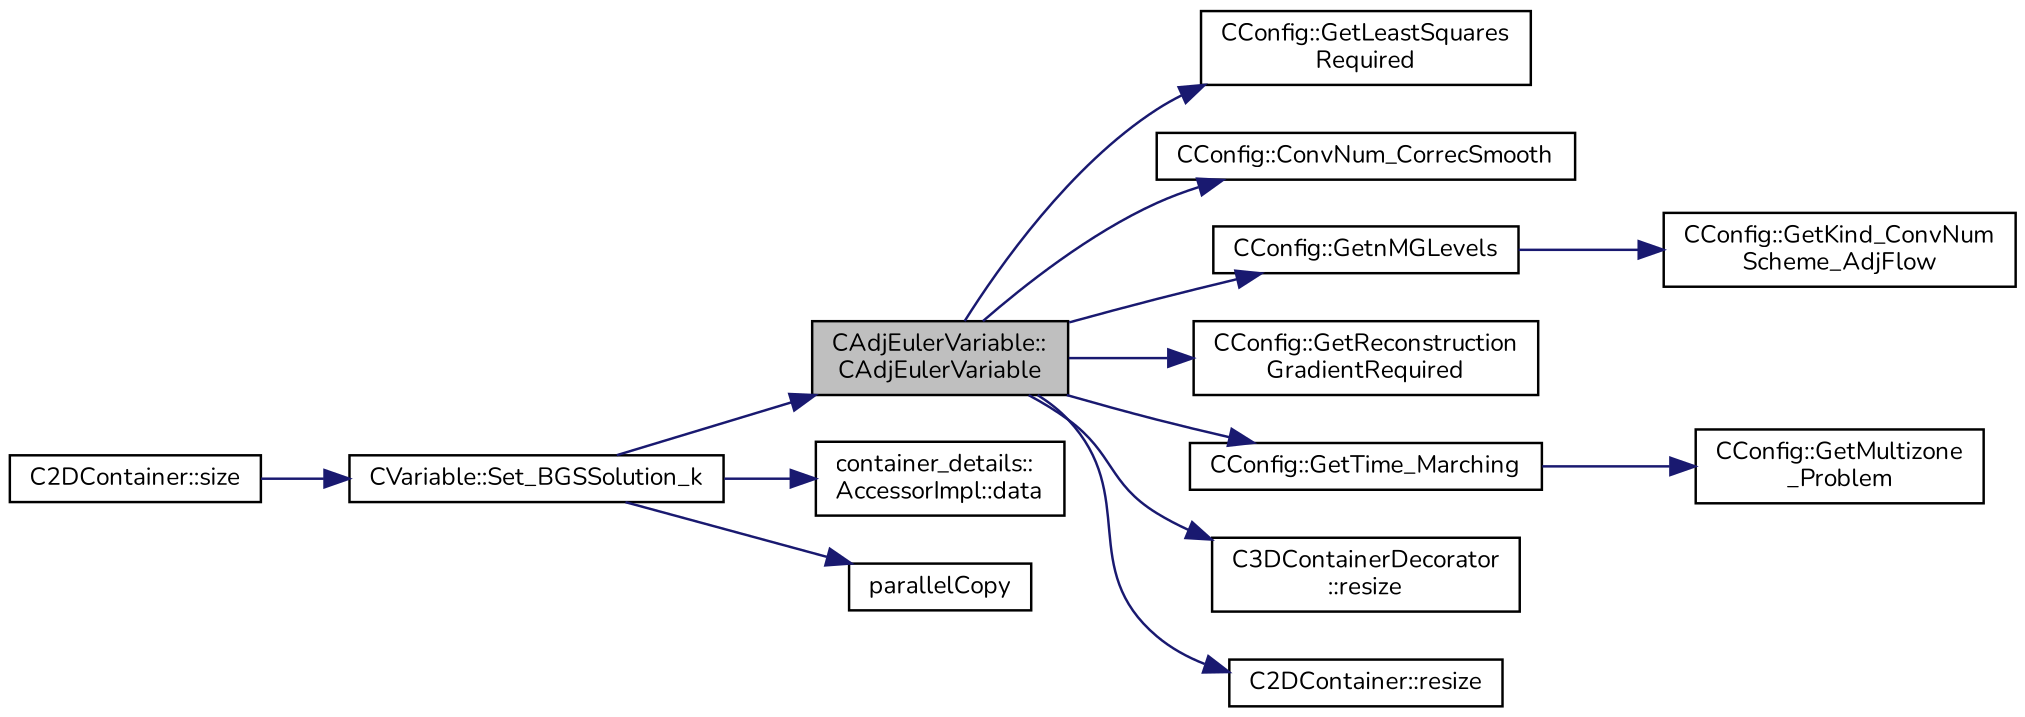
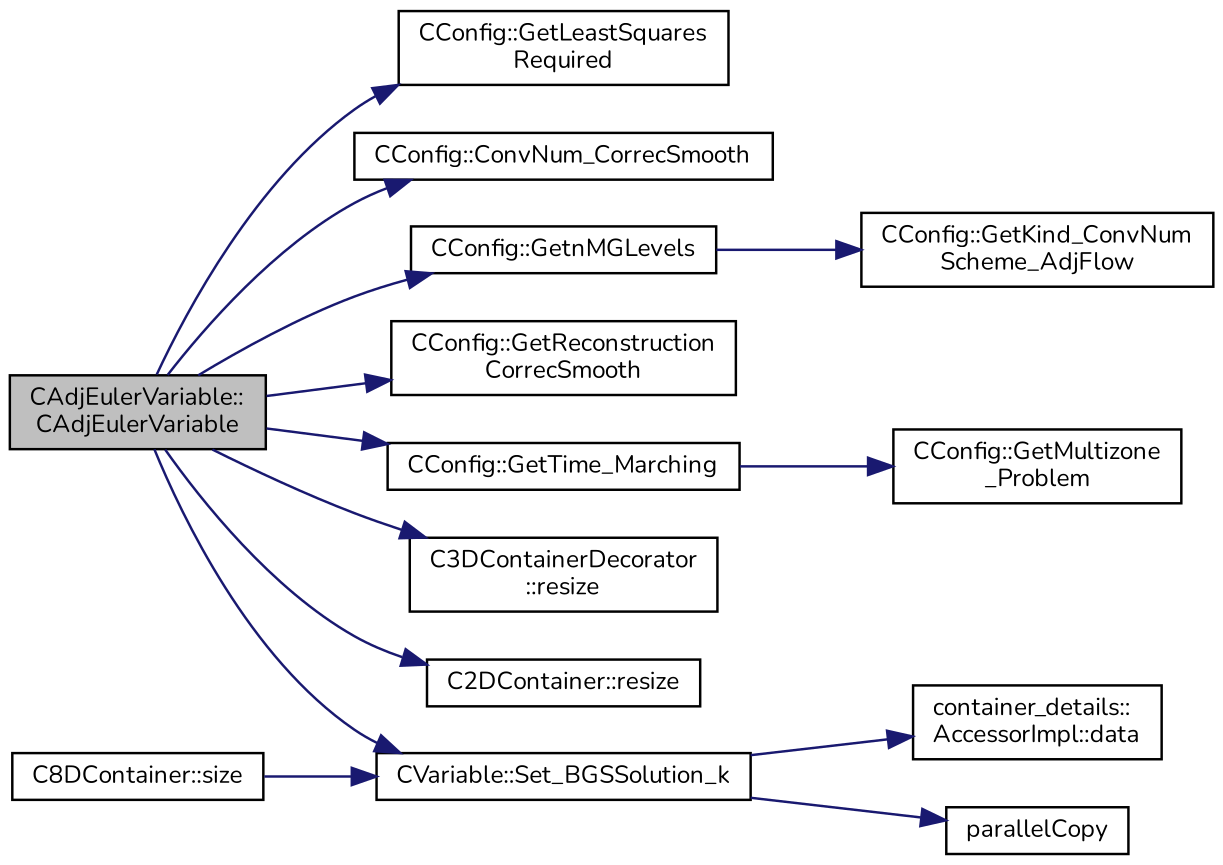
node "CConfig::GetReconstruction GradientRequired": label "CConfig::GetReconstruction GradientRequired" -> "CConfig::GetReconstruction CorrecSmooth"
edge "CVariable::Set_BGSSolution_k" -> "CAdjEulerVariable:: CAdjEulerVariable": reversed
node "C2DContainer::size": label "C2DContainer::size" -> "C8DContainer::size"
